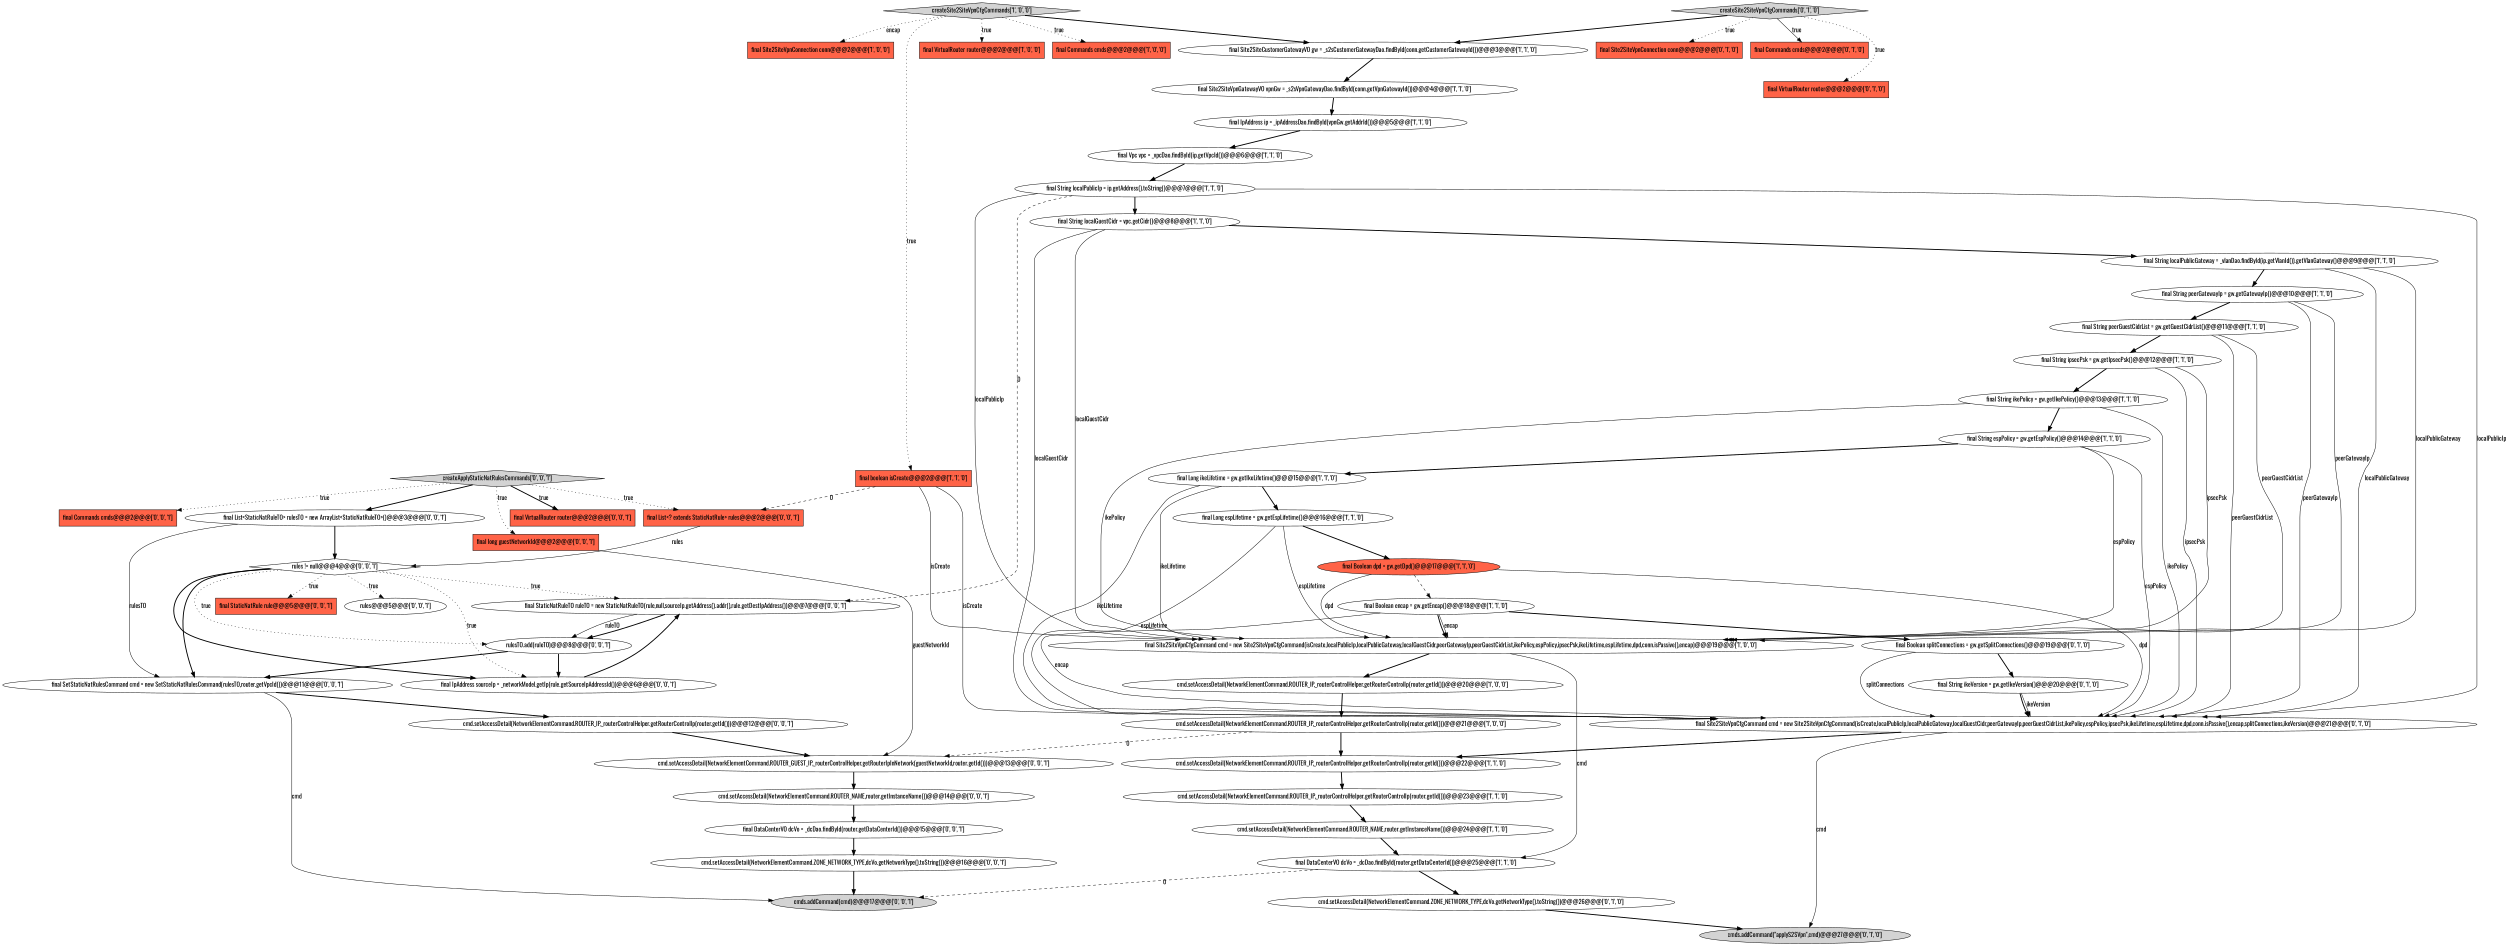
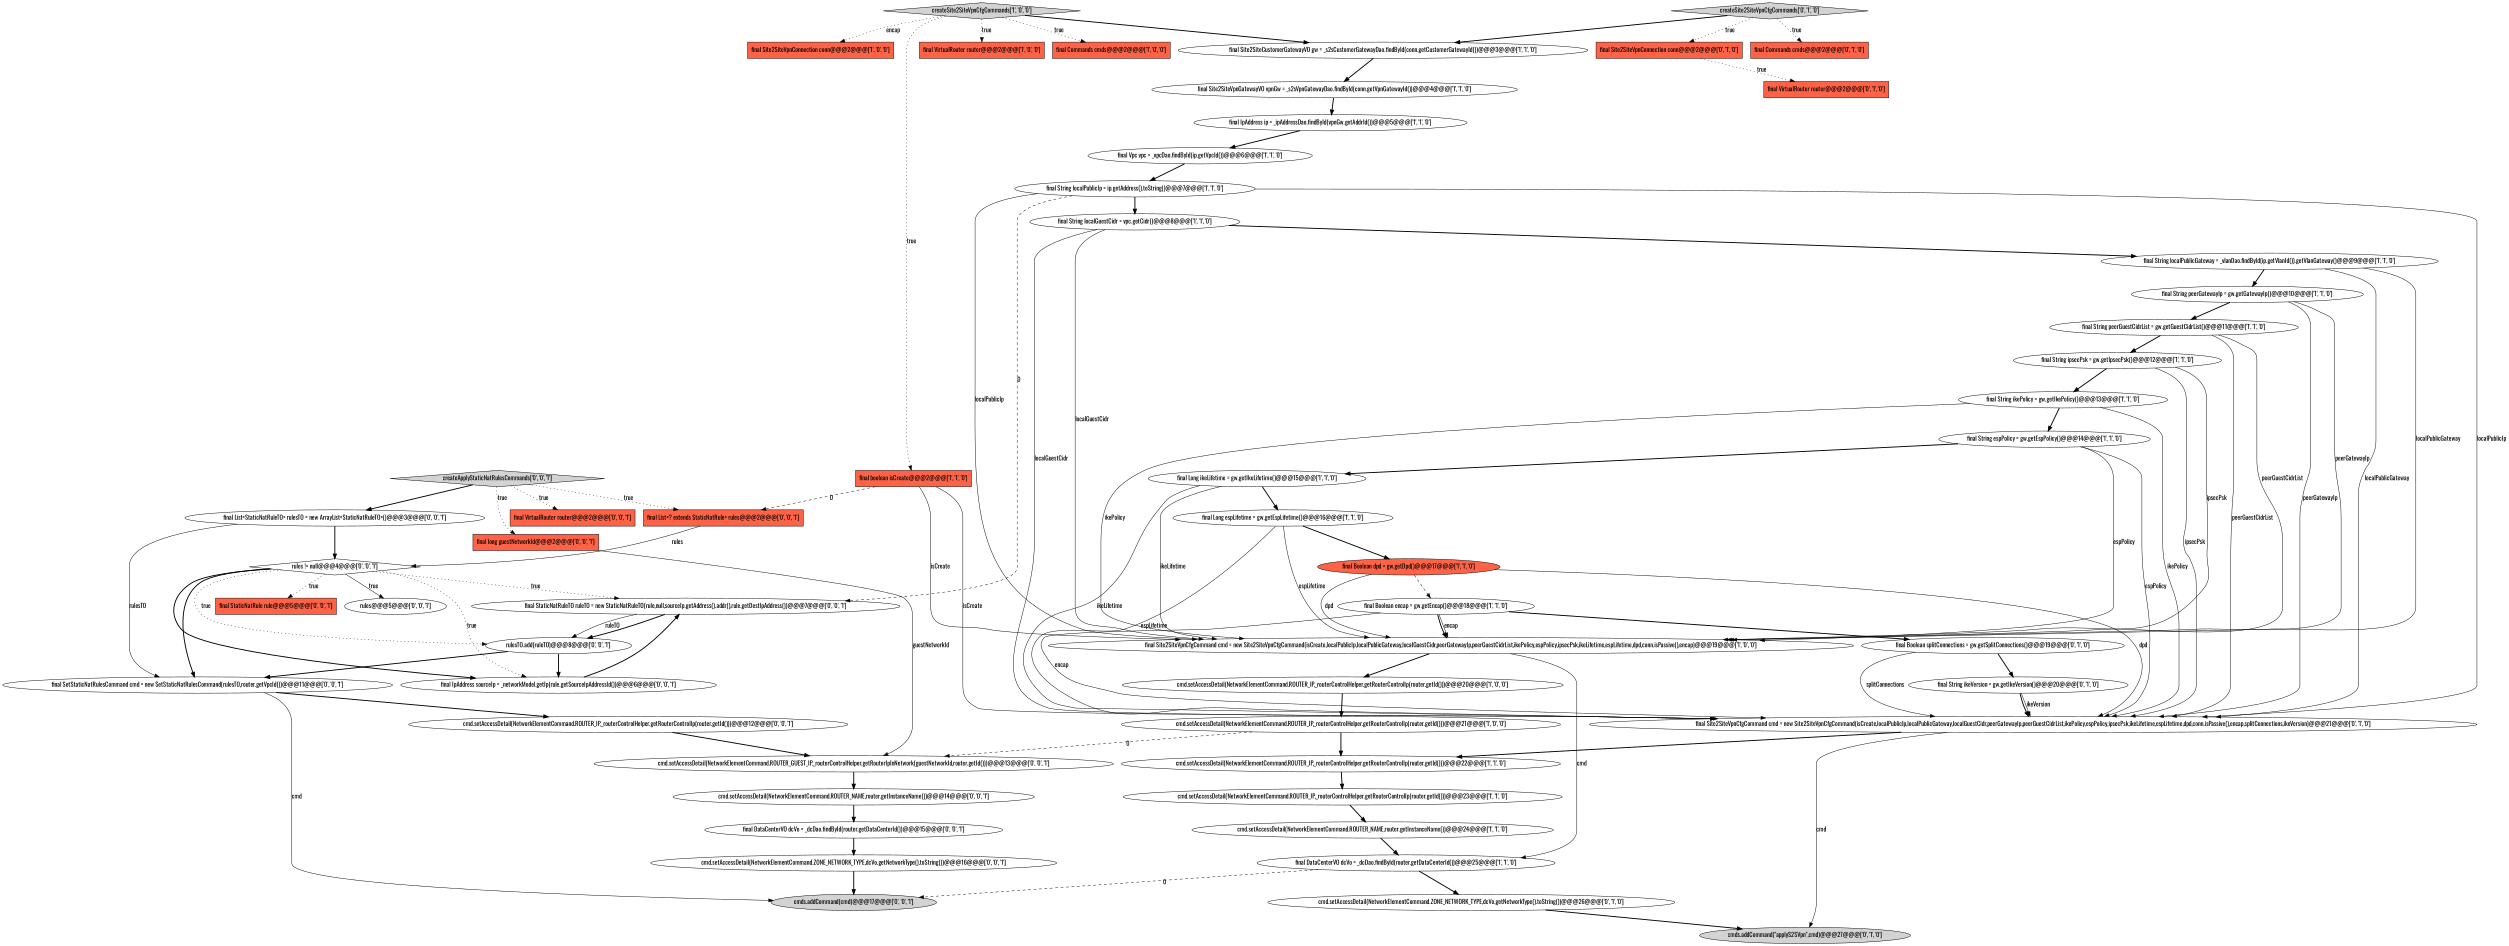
edge "createSite2SiteVpnCfgCommands['0', '1', '0']" -> "final Commands cmds@@@2@@@['0', '1', '0']": style solid -> dotted
edge "createSite2SiteVpnCfgCommands['0', '1', '0']" -> "final VirtualRouter router@@@2@@@['0', '1', '0']": now "final Site2SiteVpnConnection conn@@@2@@@['0', '1', '0']" -> "final VirtualRouter router@@@2@@@['0', '1', '0']"
edge "createApplyStaticNatRulesCommands['0', '0', '1']" -> "final VirtualRouter router@@@2@@@['0', '0', '1']": style bold -> dotted
node "final Commands cmds@@@2@@@['0', '0', '1']": removed
edge "rules != null@@@4@@@['0', '0', '1']" -> "rules@@@5@@@['0', '0', '1']": style dotted -> solid
